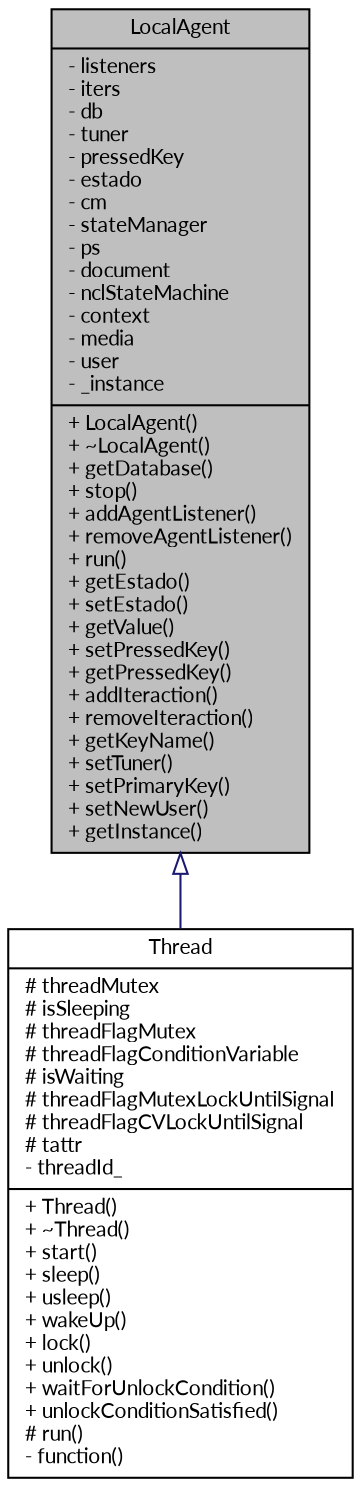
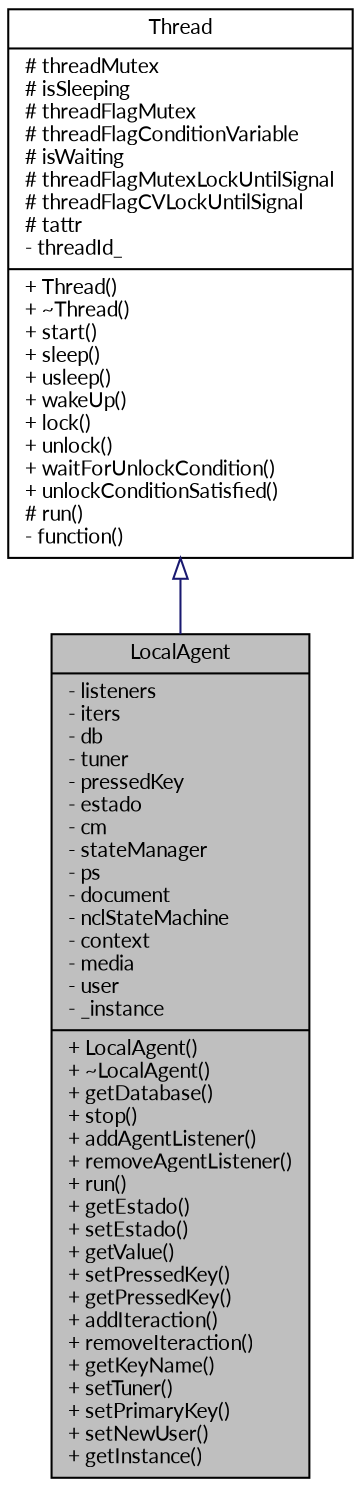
edge "Thread" -> "LocalAgent": reversed
